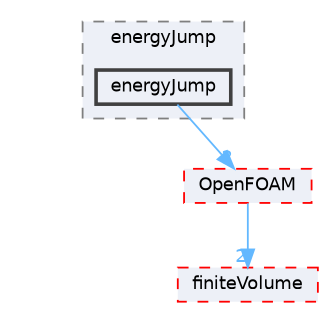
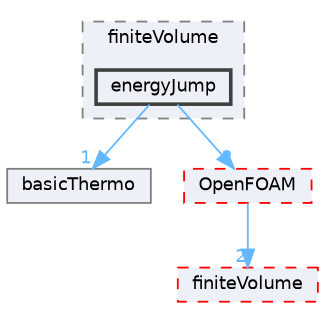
cluster "energyJump": label "energyJump" -> "finiteVolume"
node "basicThermo": added
